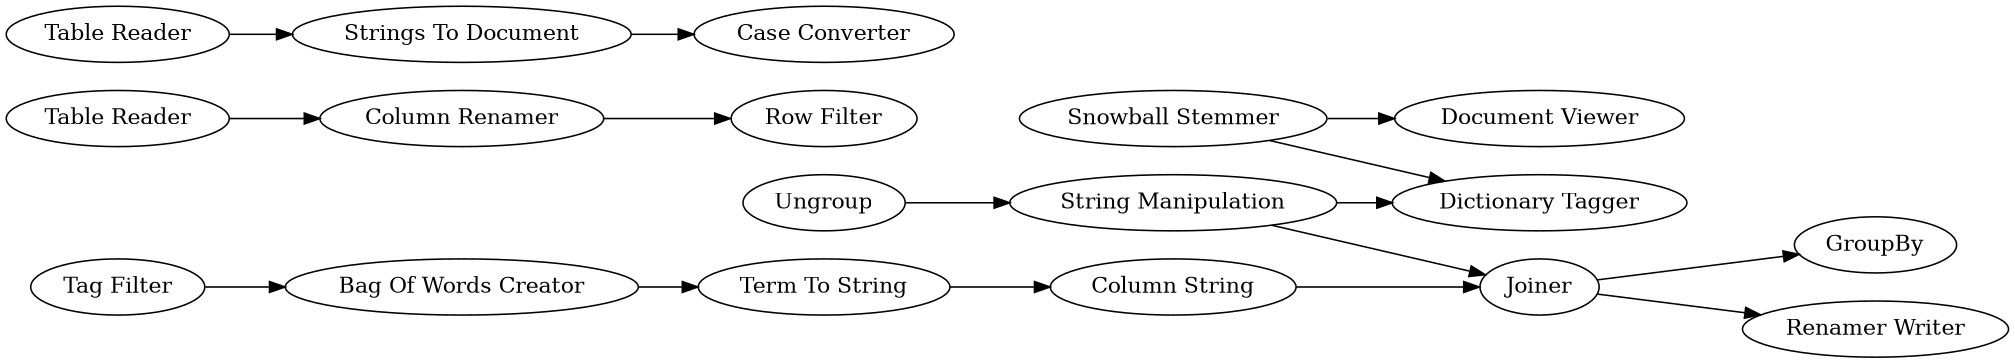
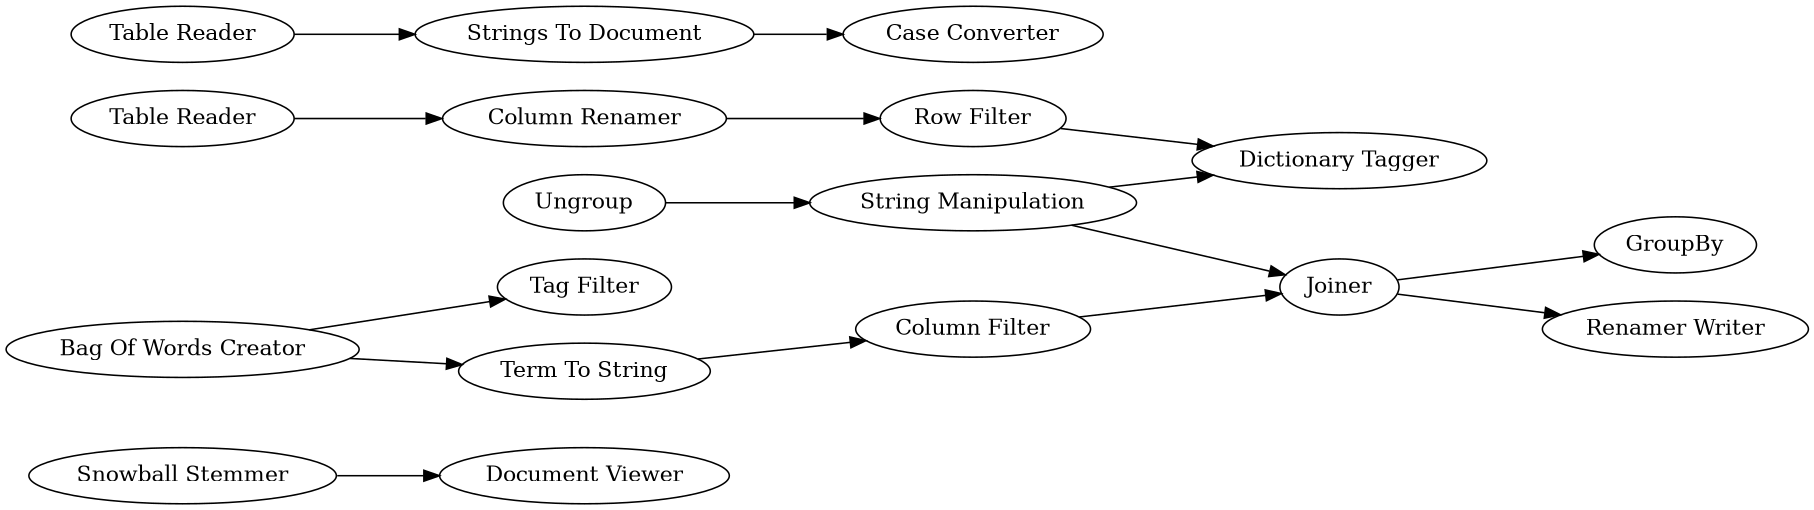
edge "Snowball Stemmer" -> "Dictionary Tagger": now "Row Filter" -> "Dictionary Tagger"
edge "Tag Filter" -> "Bag Of Words Creator": reversed
node "Column String": label "Column String" -> "Column Filter"
